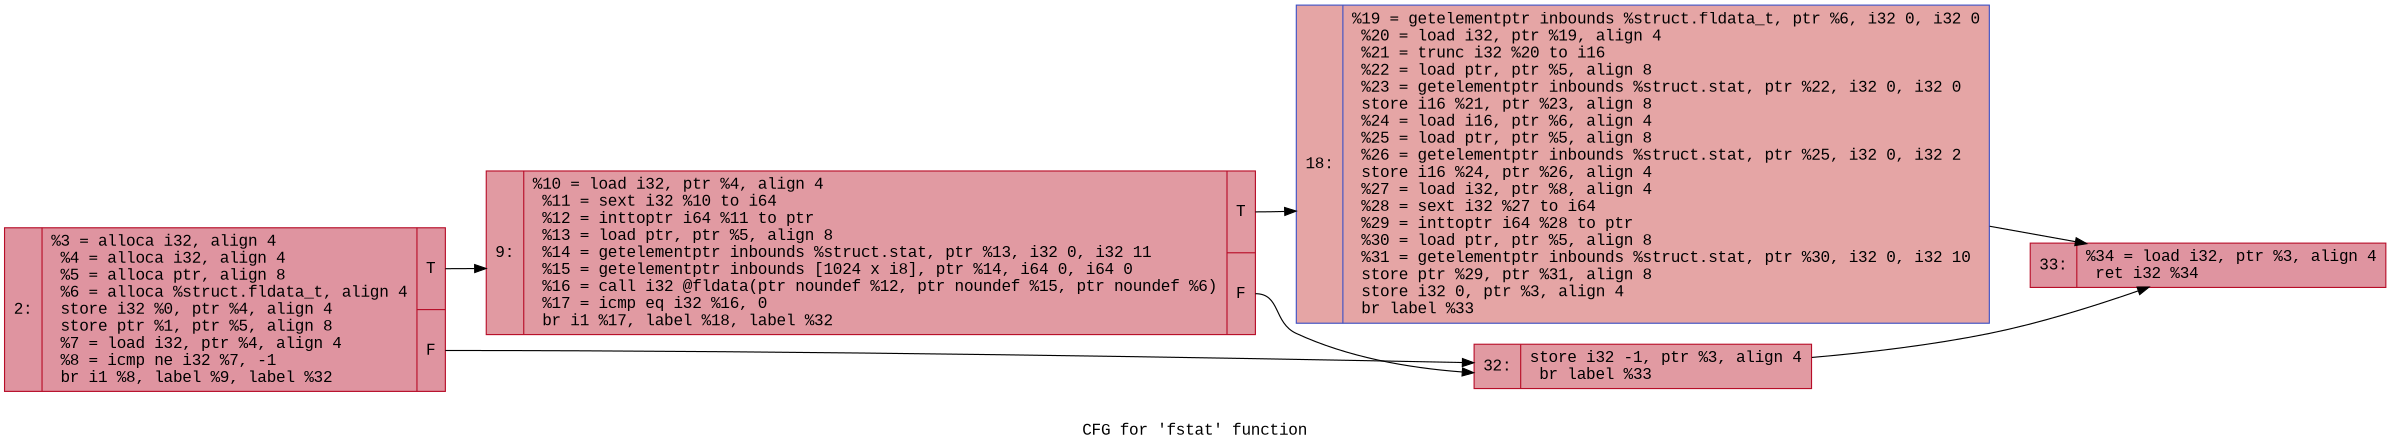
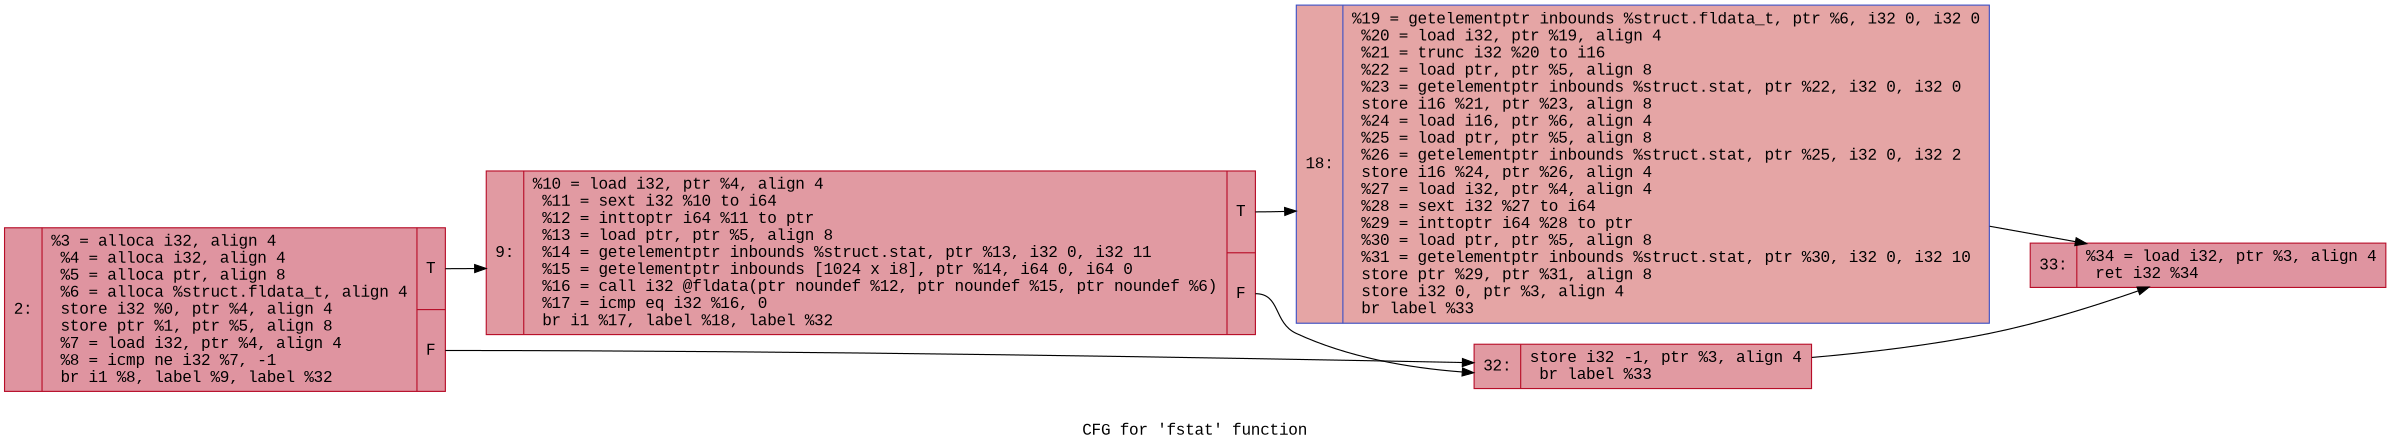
node "18:": text "%27 = load i32, ptr %8, align 4" -> "%27 = load i32, ptr %4, align 4"
